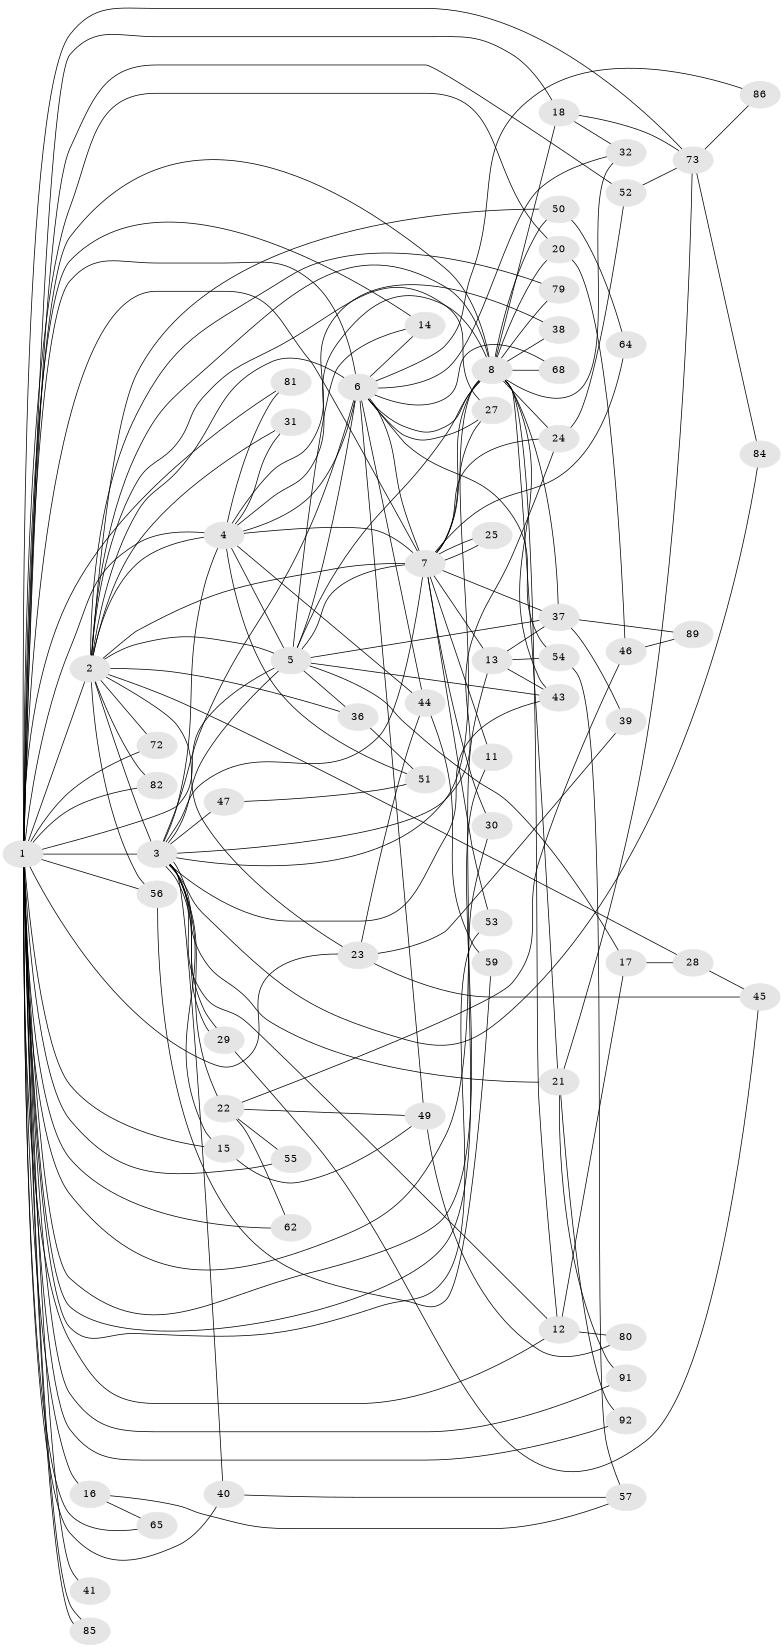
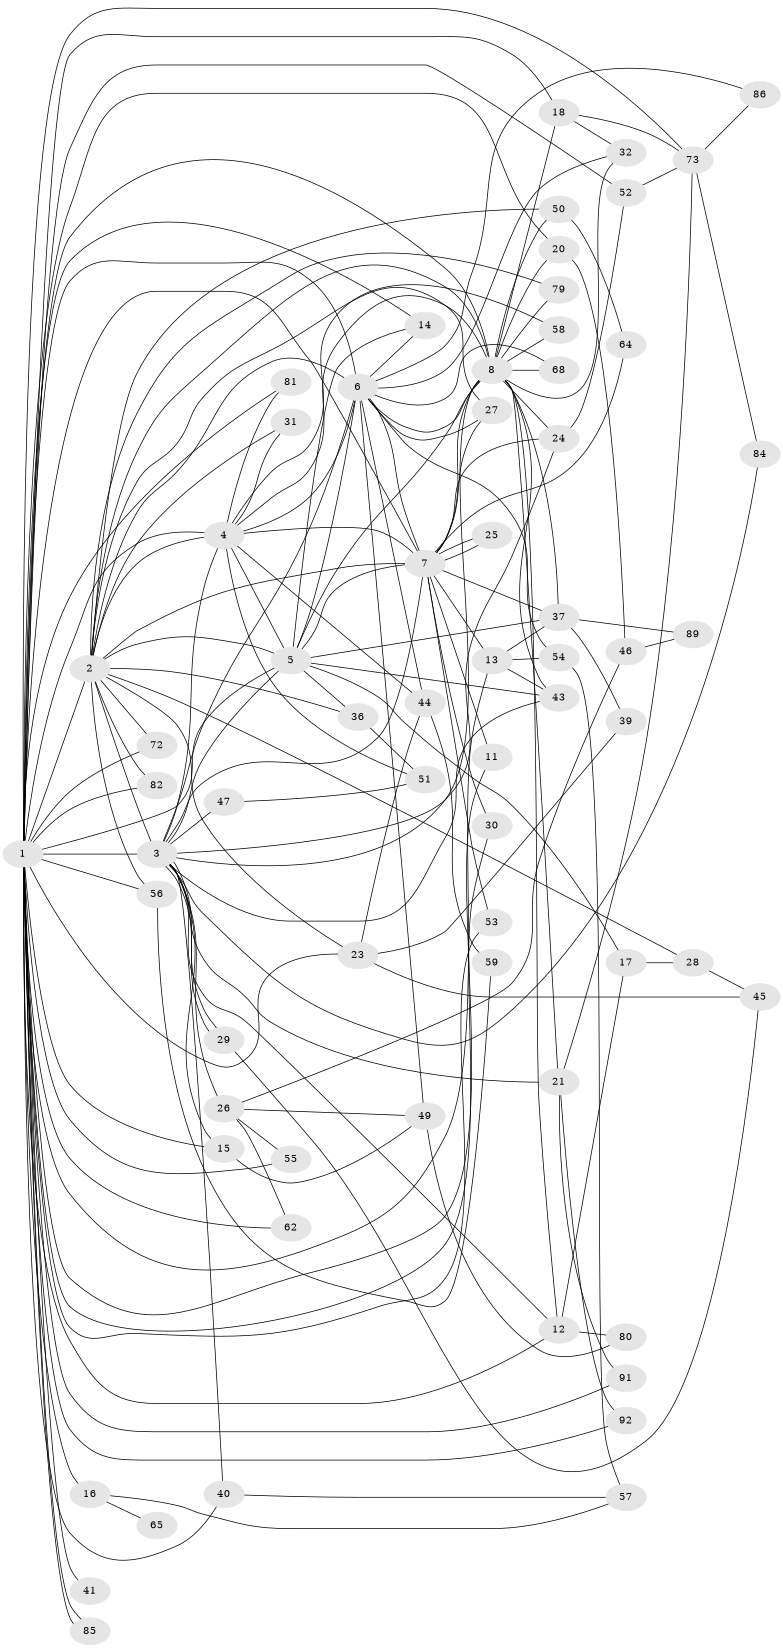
node "38": label "38" -> "58"
node "22": label "22" -> "26"
edge "1" -- "65": removed
